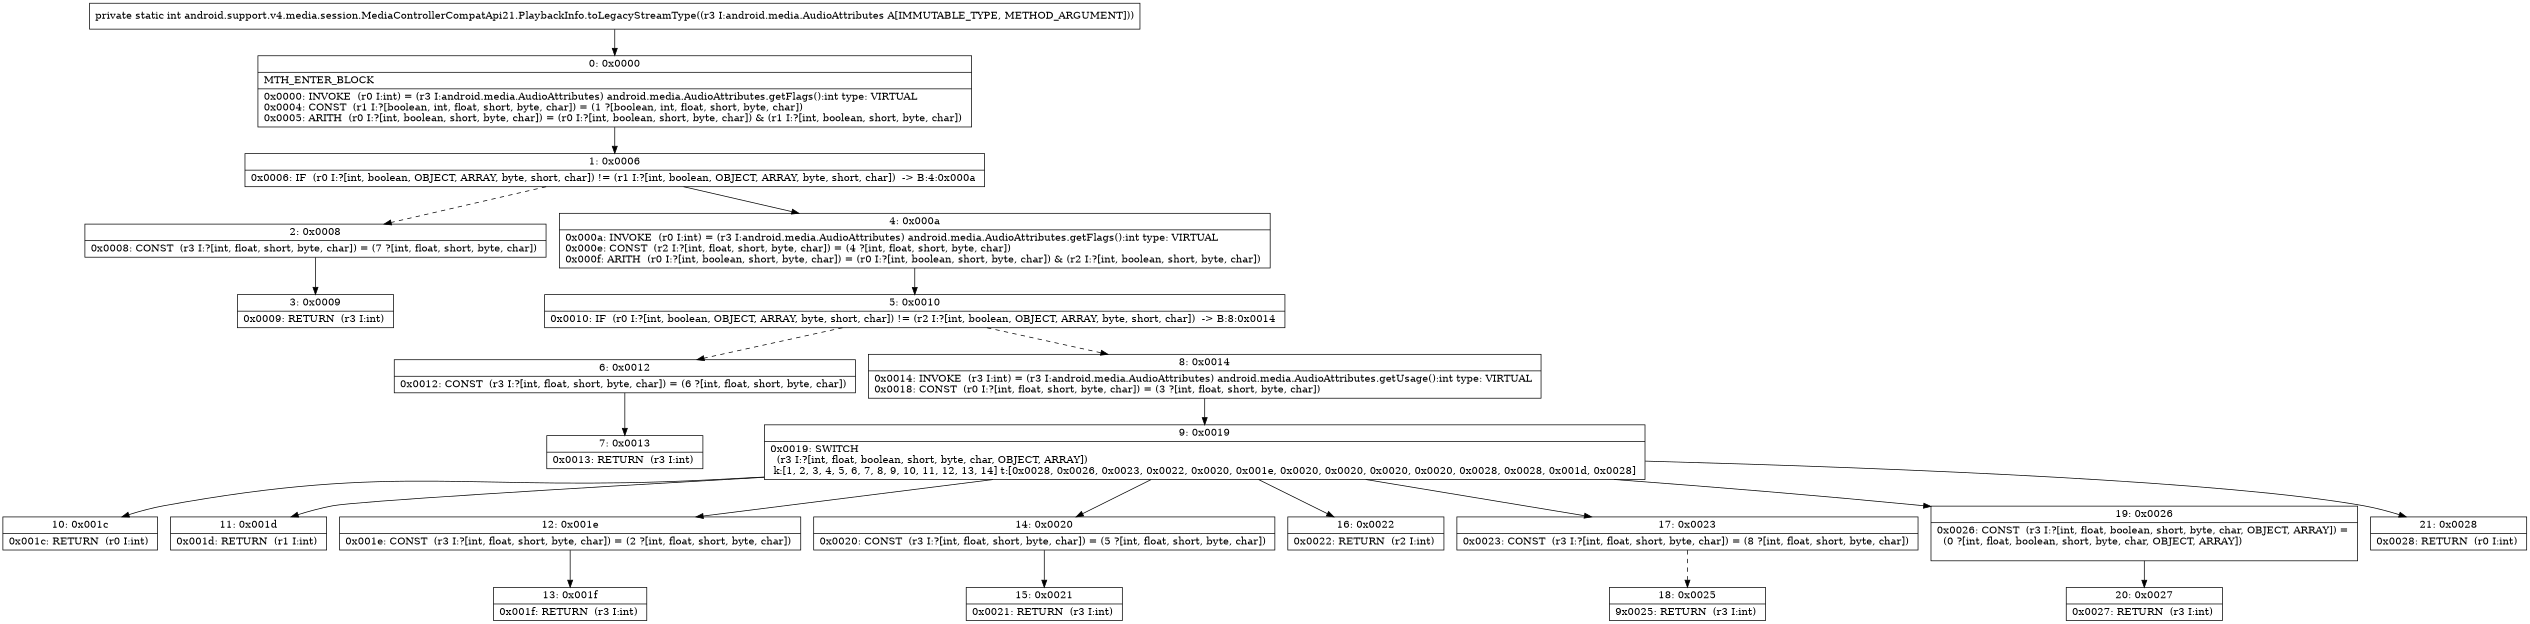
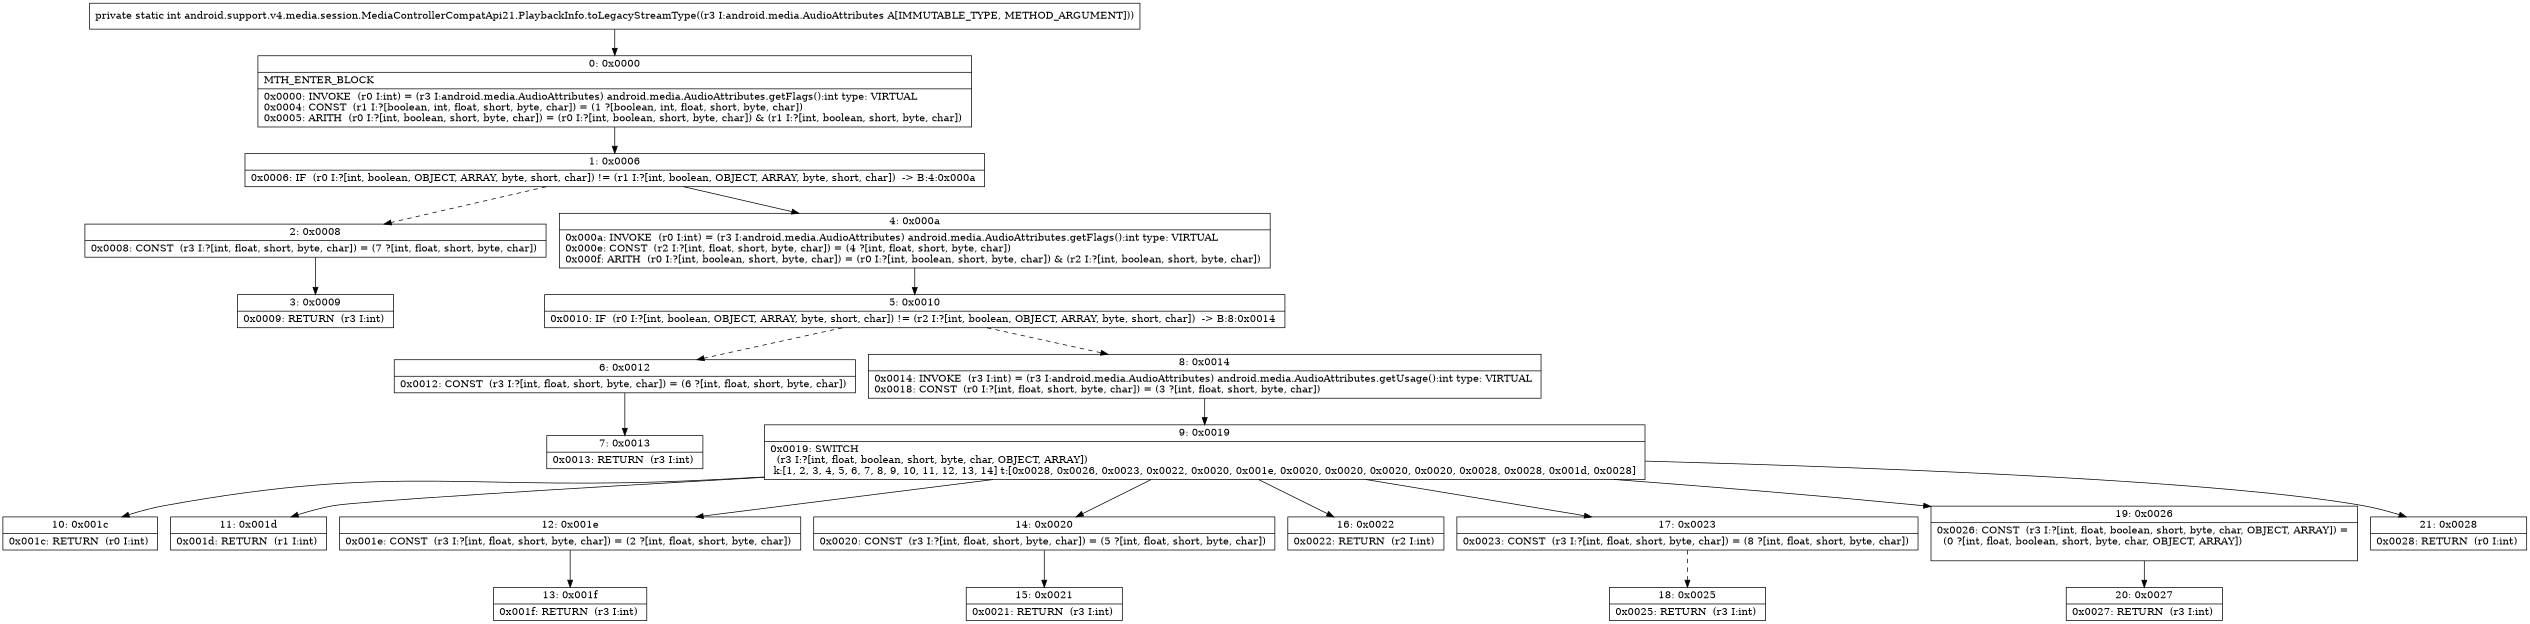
node "18: 0x0025": text "9x0025: RETURN  (r3 I:int)" -> "0x0025: RETURN  (r3 I:int)"
